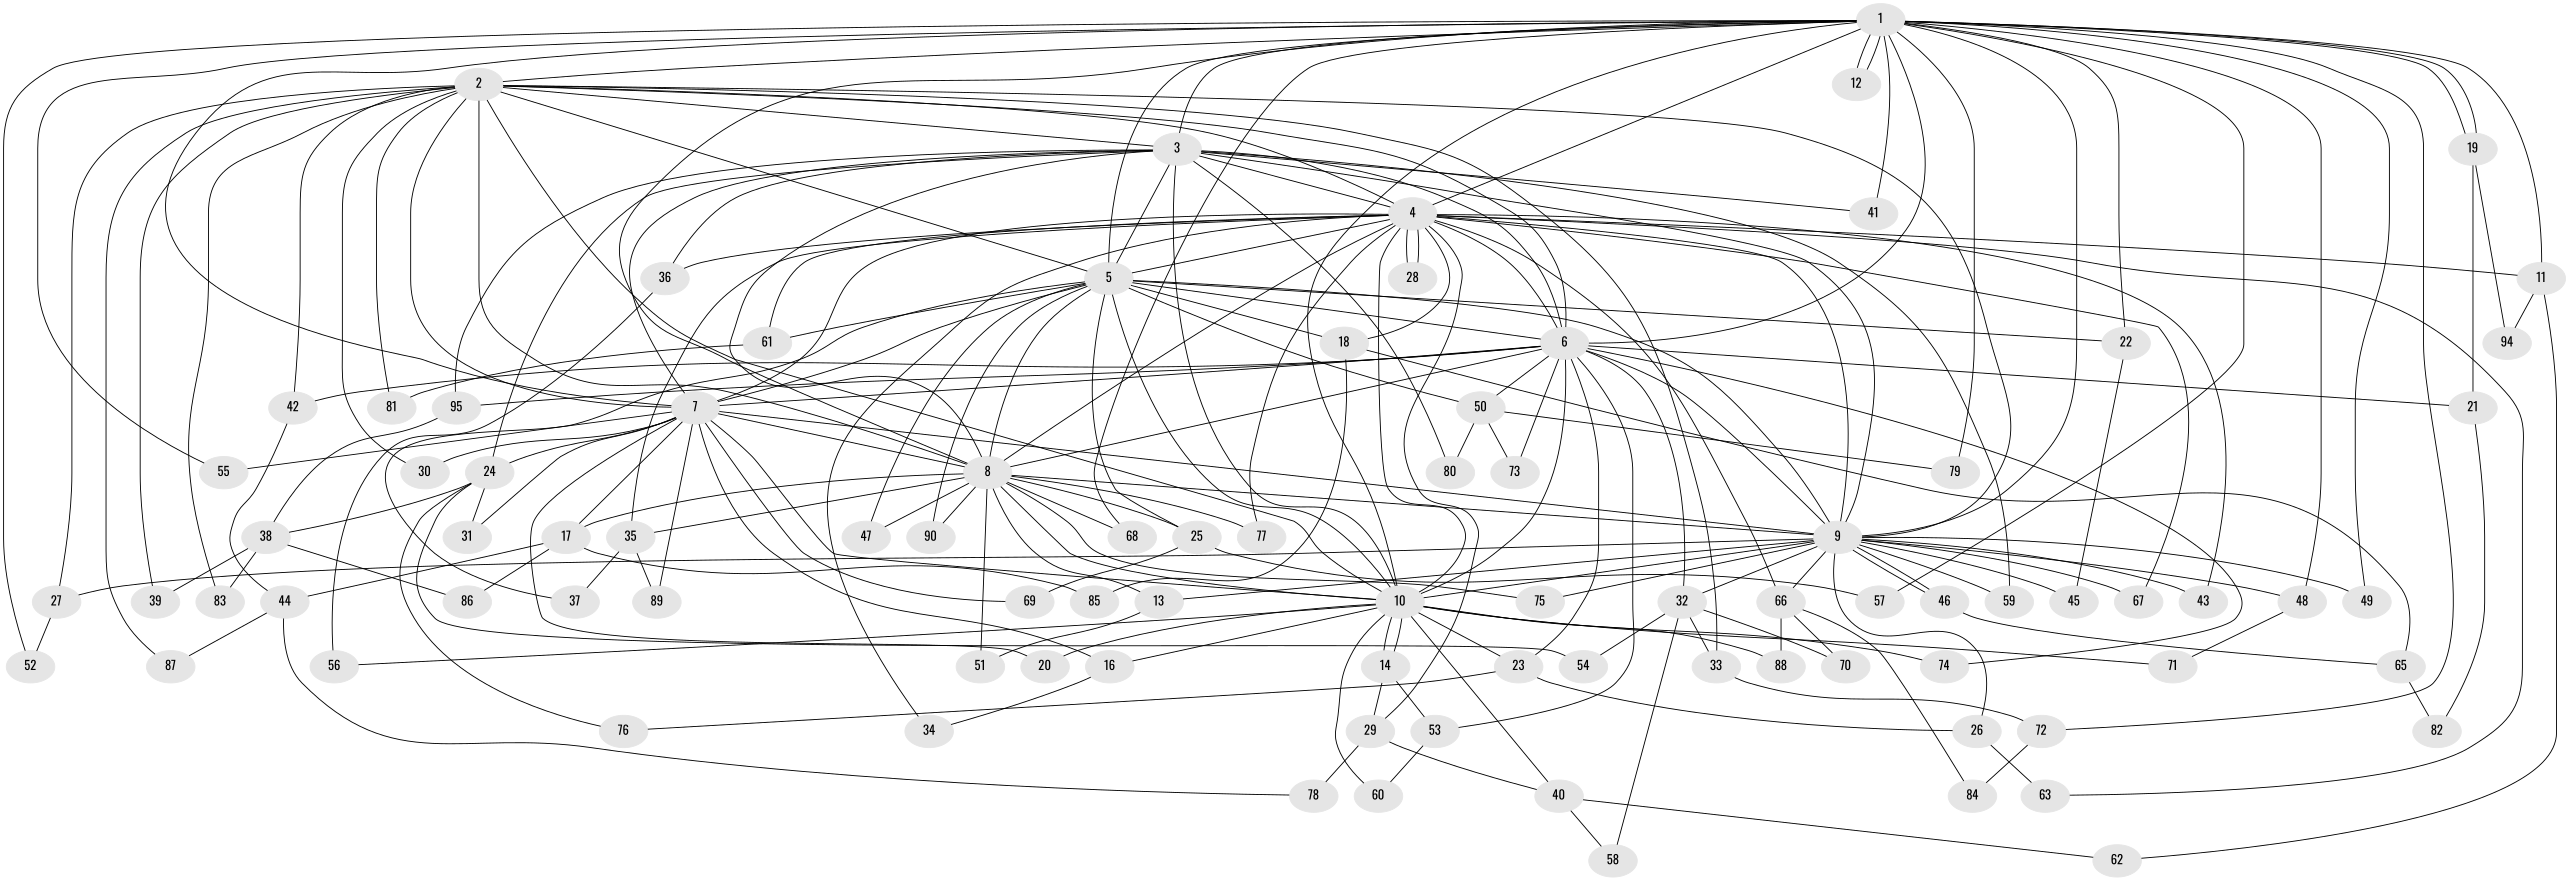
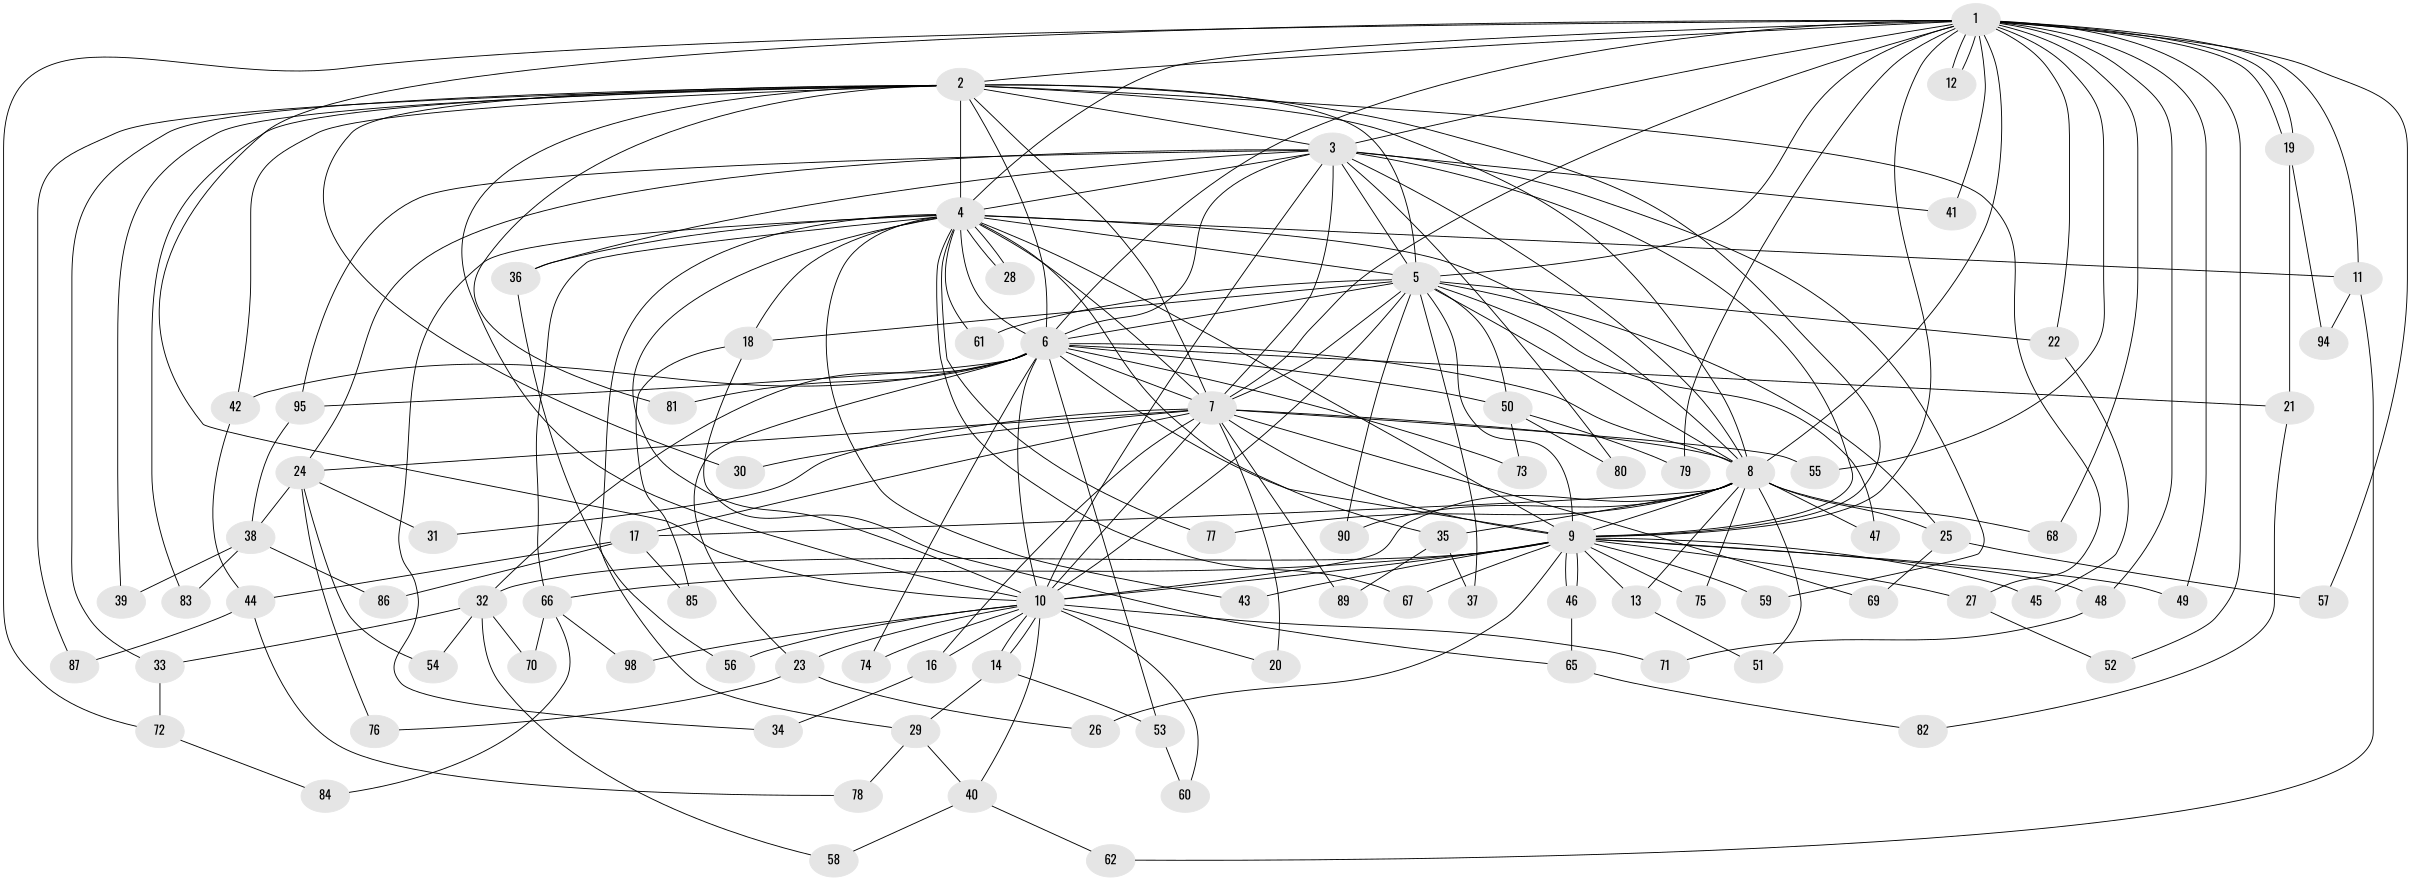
edge "61" -- "81": now "6" -- "81"
node "88": label "88" -> "98"
node "63": removed
